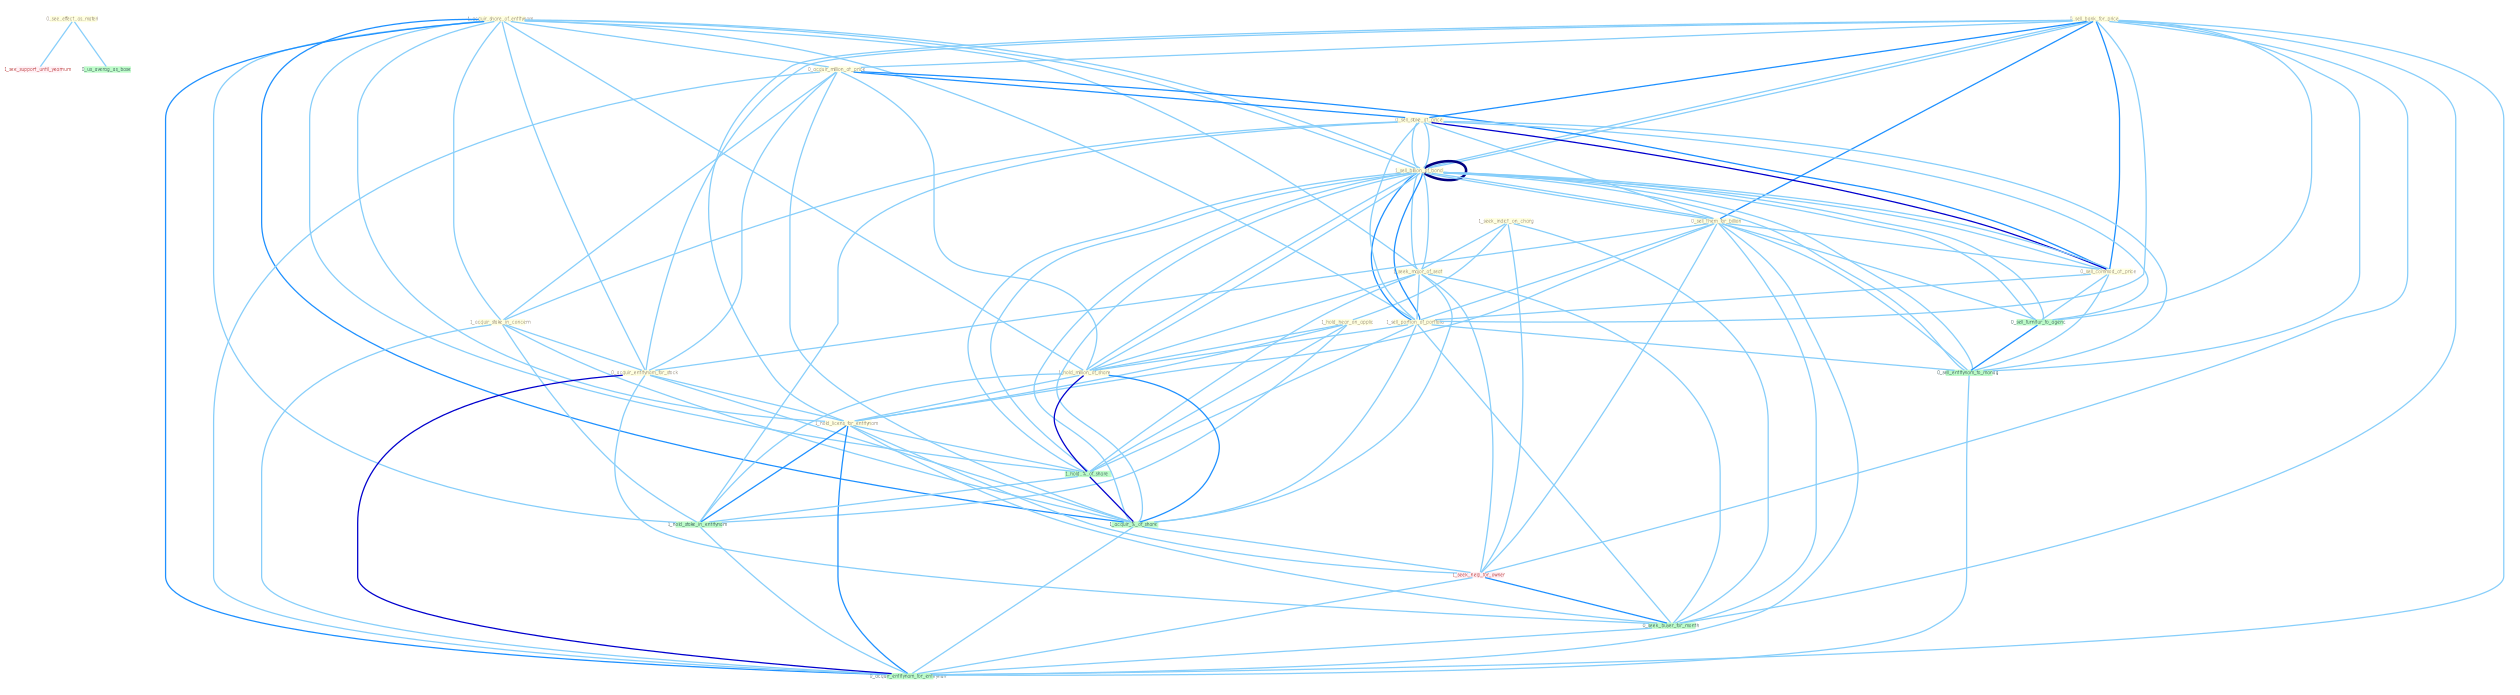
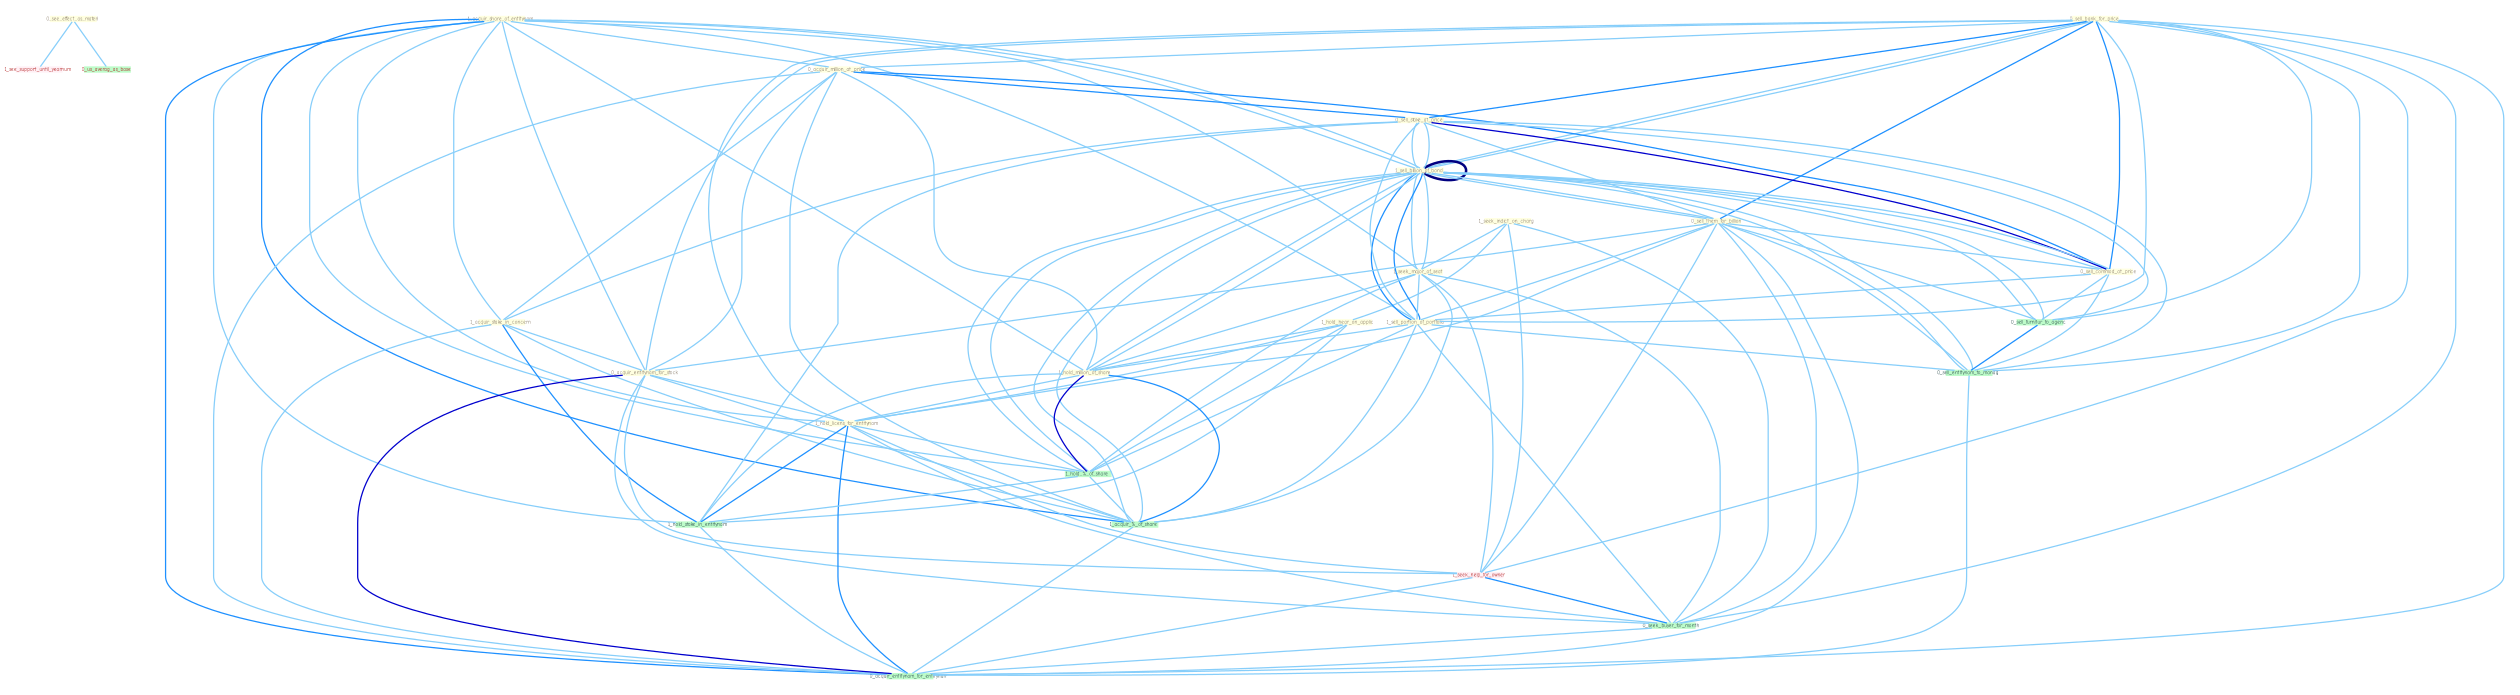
node "0_us_averag_as_base": fontcolor #2f4f4f -> #b22222
edge "1_acquir_stake_in_concern" -- "1_hold_stake_in_entitynam": color #87cefa -> #1e90ff
edge "1_hold_%_of_share" -- "1_acquir_%_of_share": color #0000cd -> #87cefa
edge "1_acquir_%_of_share" -- "1_seek_help_for_owner": now "0_acquir_entitynam_for_stock" -- "1_seek_help_for_owner"
